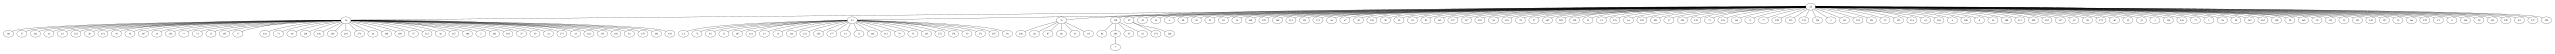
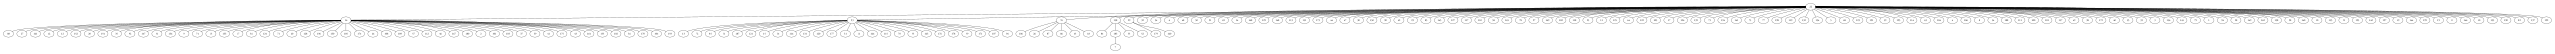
node "56": added
